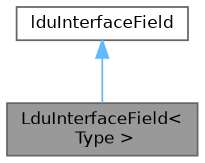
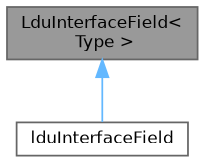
edge "LduInterfaceField< Type >" -> "lduInterfaceField": reversed
